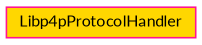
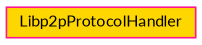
node "Libp4pProtocolHandler": label "Libp4pProtocolHandler" -> "Libp2pProtocolHandler"
